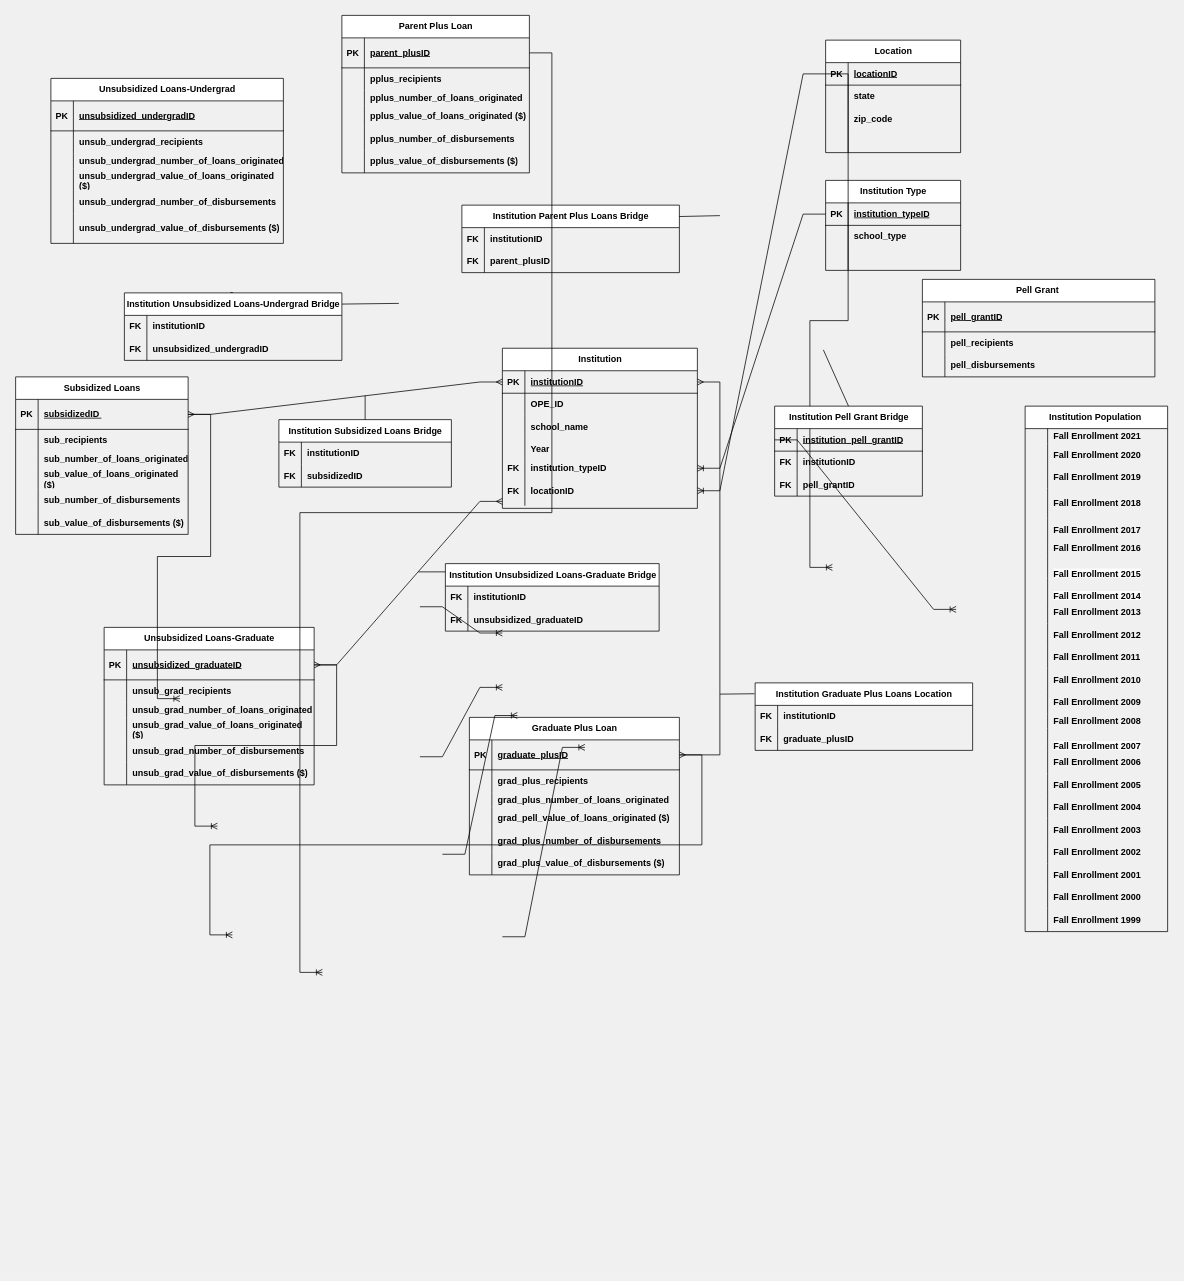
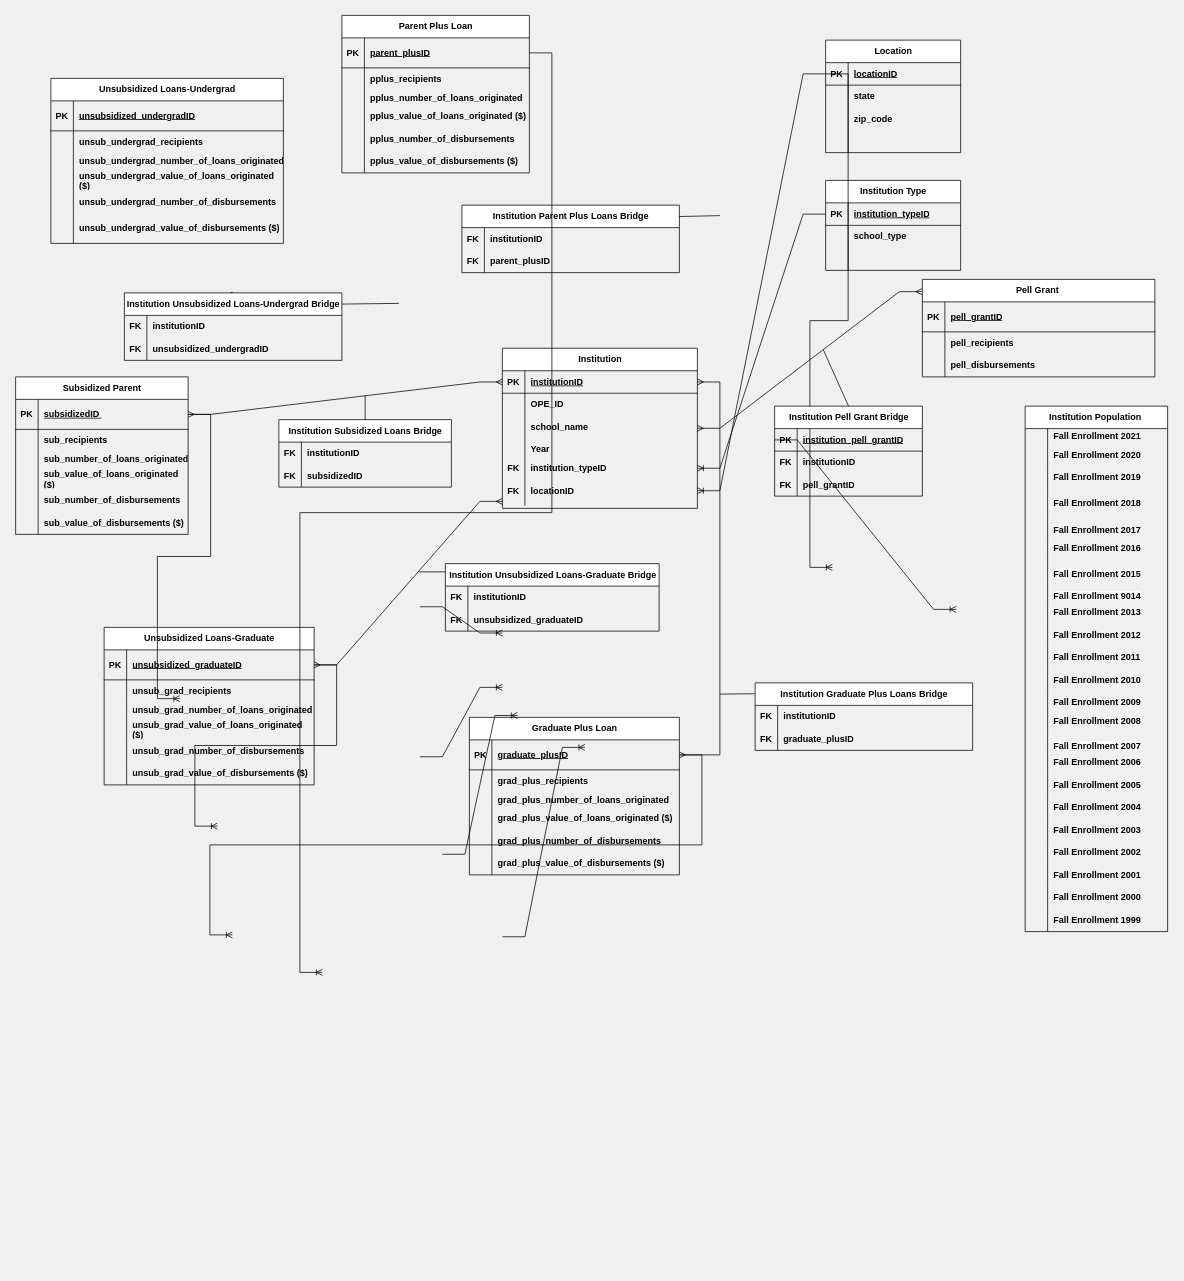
edge "Pell Grant" -- "Institution": added
node "Subsidized Loans": label "Subsidized Loans" -> "Subsidized Parent"
node "Fall Enrollment 2014": label "Fall Enrollment 2014" -> "Fall Enrollment 9014"
node "Institution Graduate Plus Loans Location": label "Institution Graduate Plus Loans Location" -> "Institution Graduate Plus Loans Bridge"
node "grad_pell_value_of_loans_originated ($)": label "grad_pell_value_of_loans_originated ($)" -> "grad_plus_value_of_loans_originated ($)"
